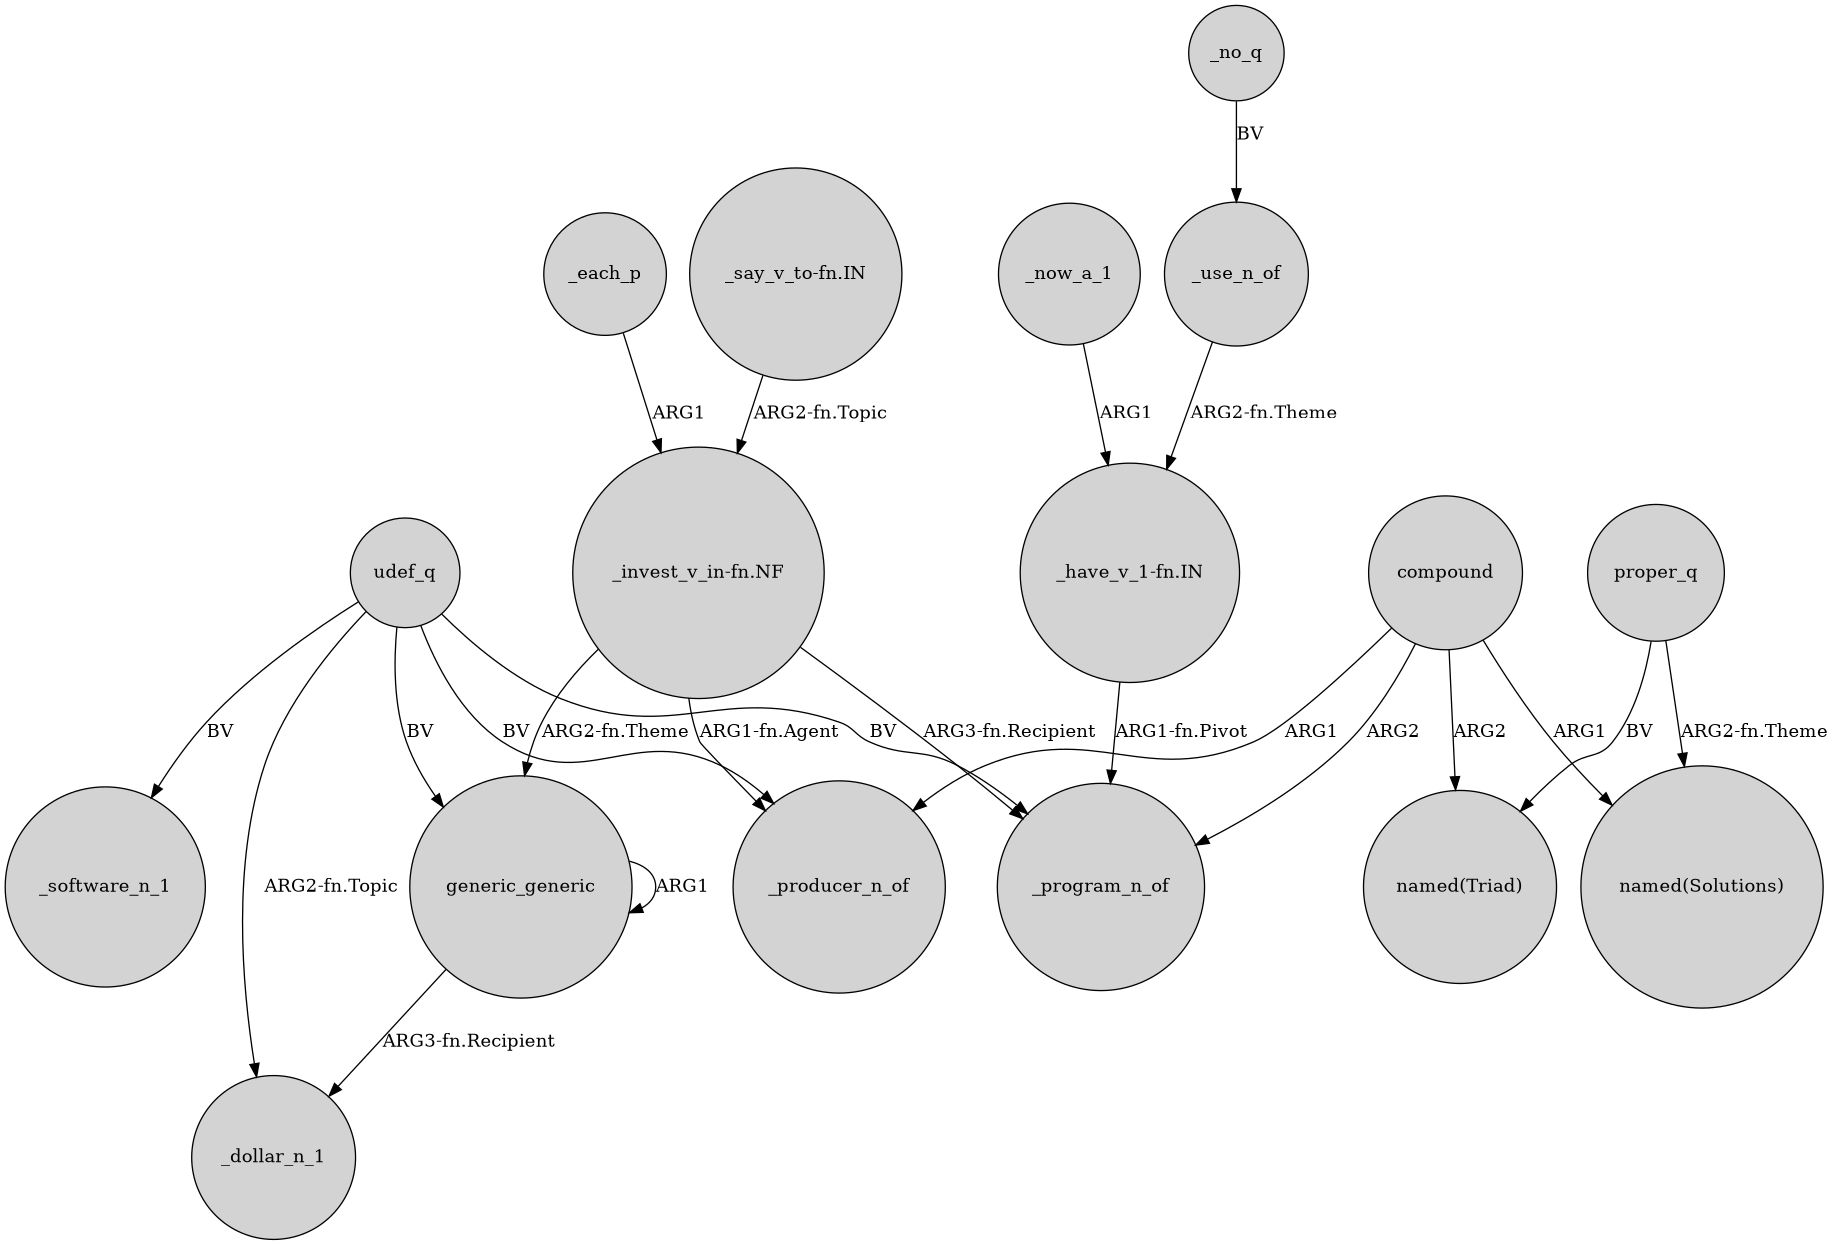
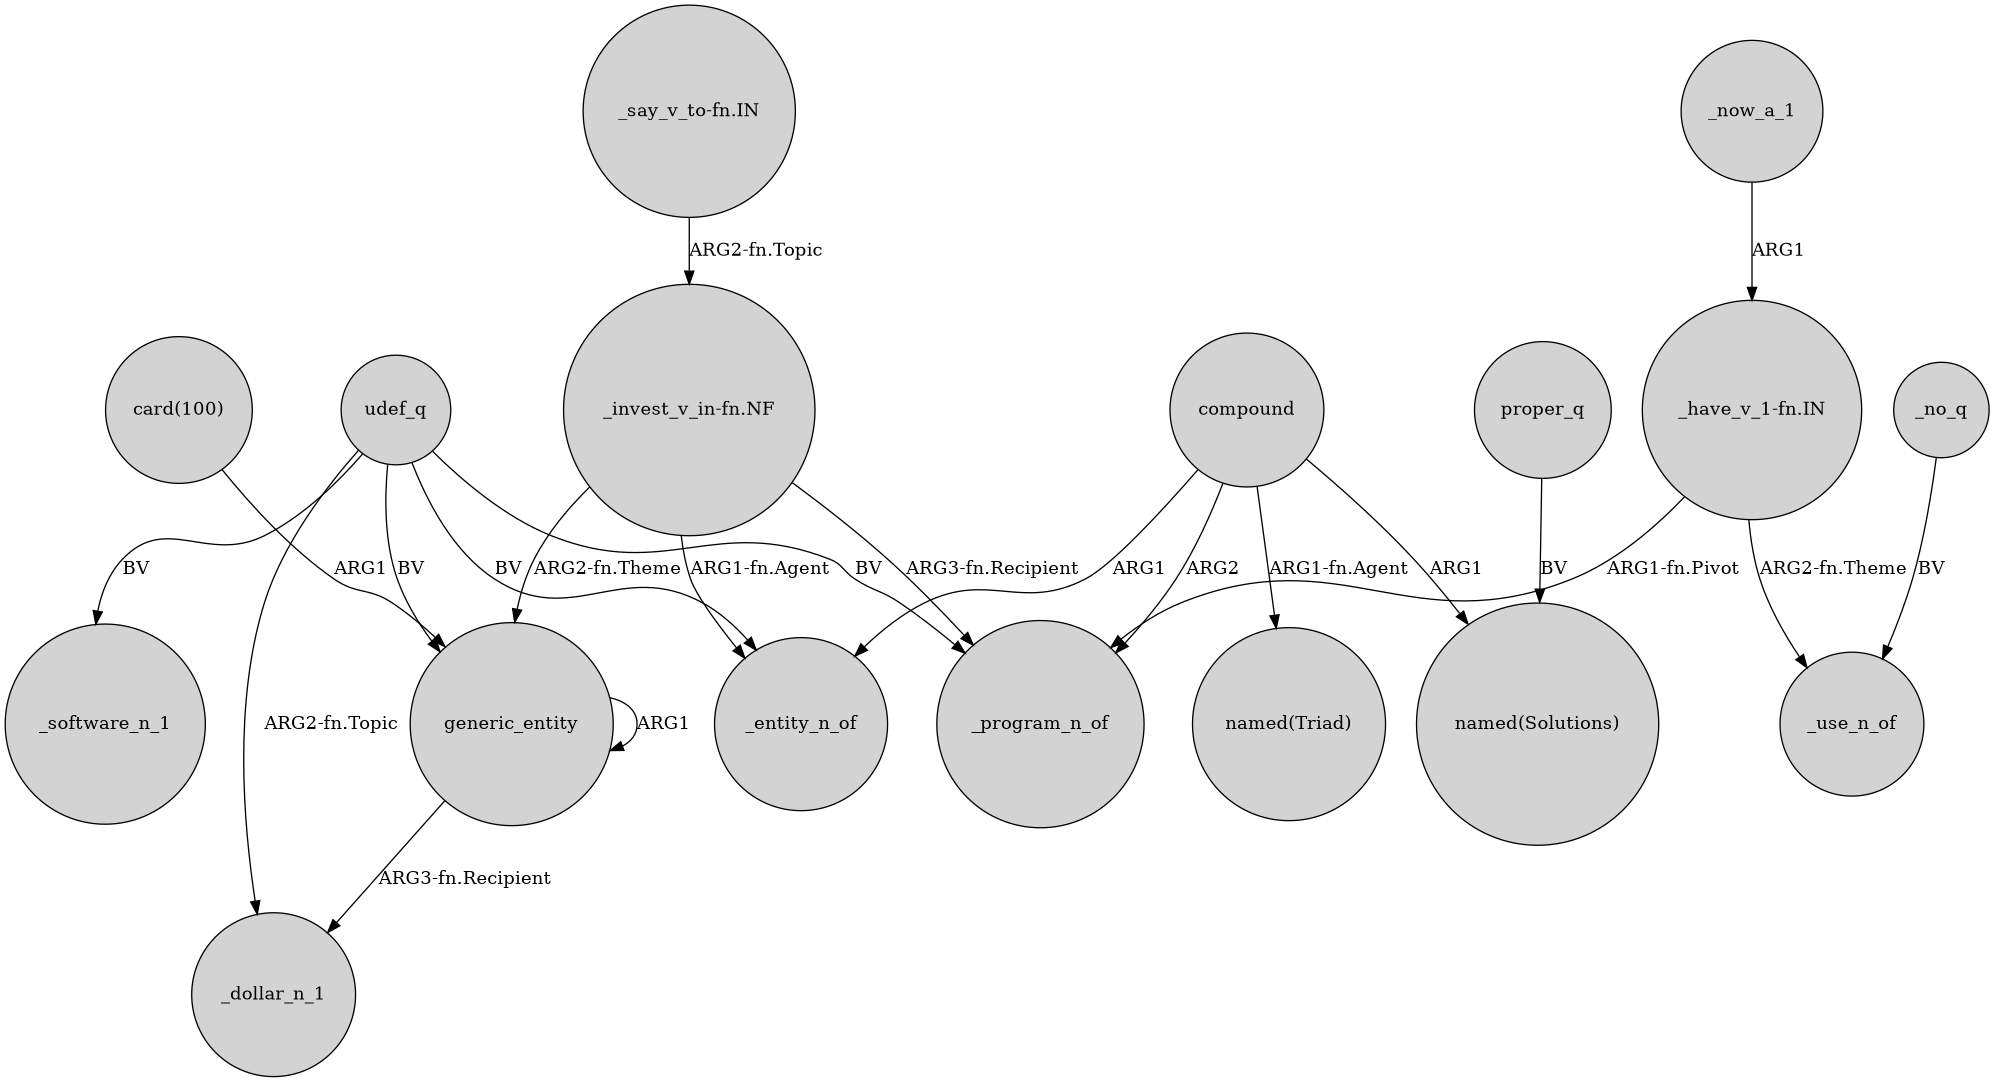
node "_each_p": removed
edge "_use_n_of" -> "_have_v_1-fn.IN": reversed
node "card(100)": added
edge "compound" -> "named(Triad)": label "ARG2" -> "ARG1-fn.Agent"
edge "proper_q" -> "named(Solutions)": label "ARG2-fn.Theme" -> "BV"
edge "proper_q" -> "named(Triad)": removed, label "BV"
node "generic_generic": label "generic_generic" -> "generic_entity"
node "_producer_n_of": label "_producer_n_of" -> "_entity_n_of"
